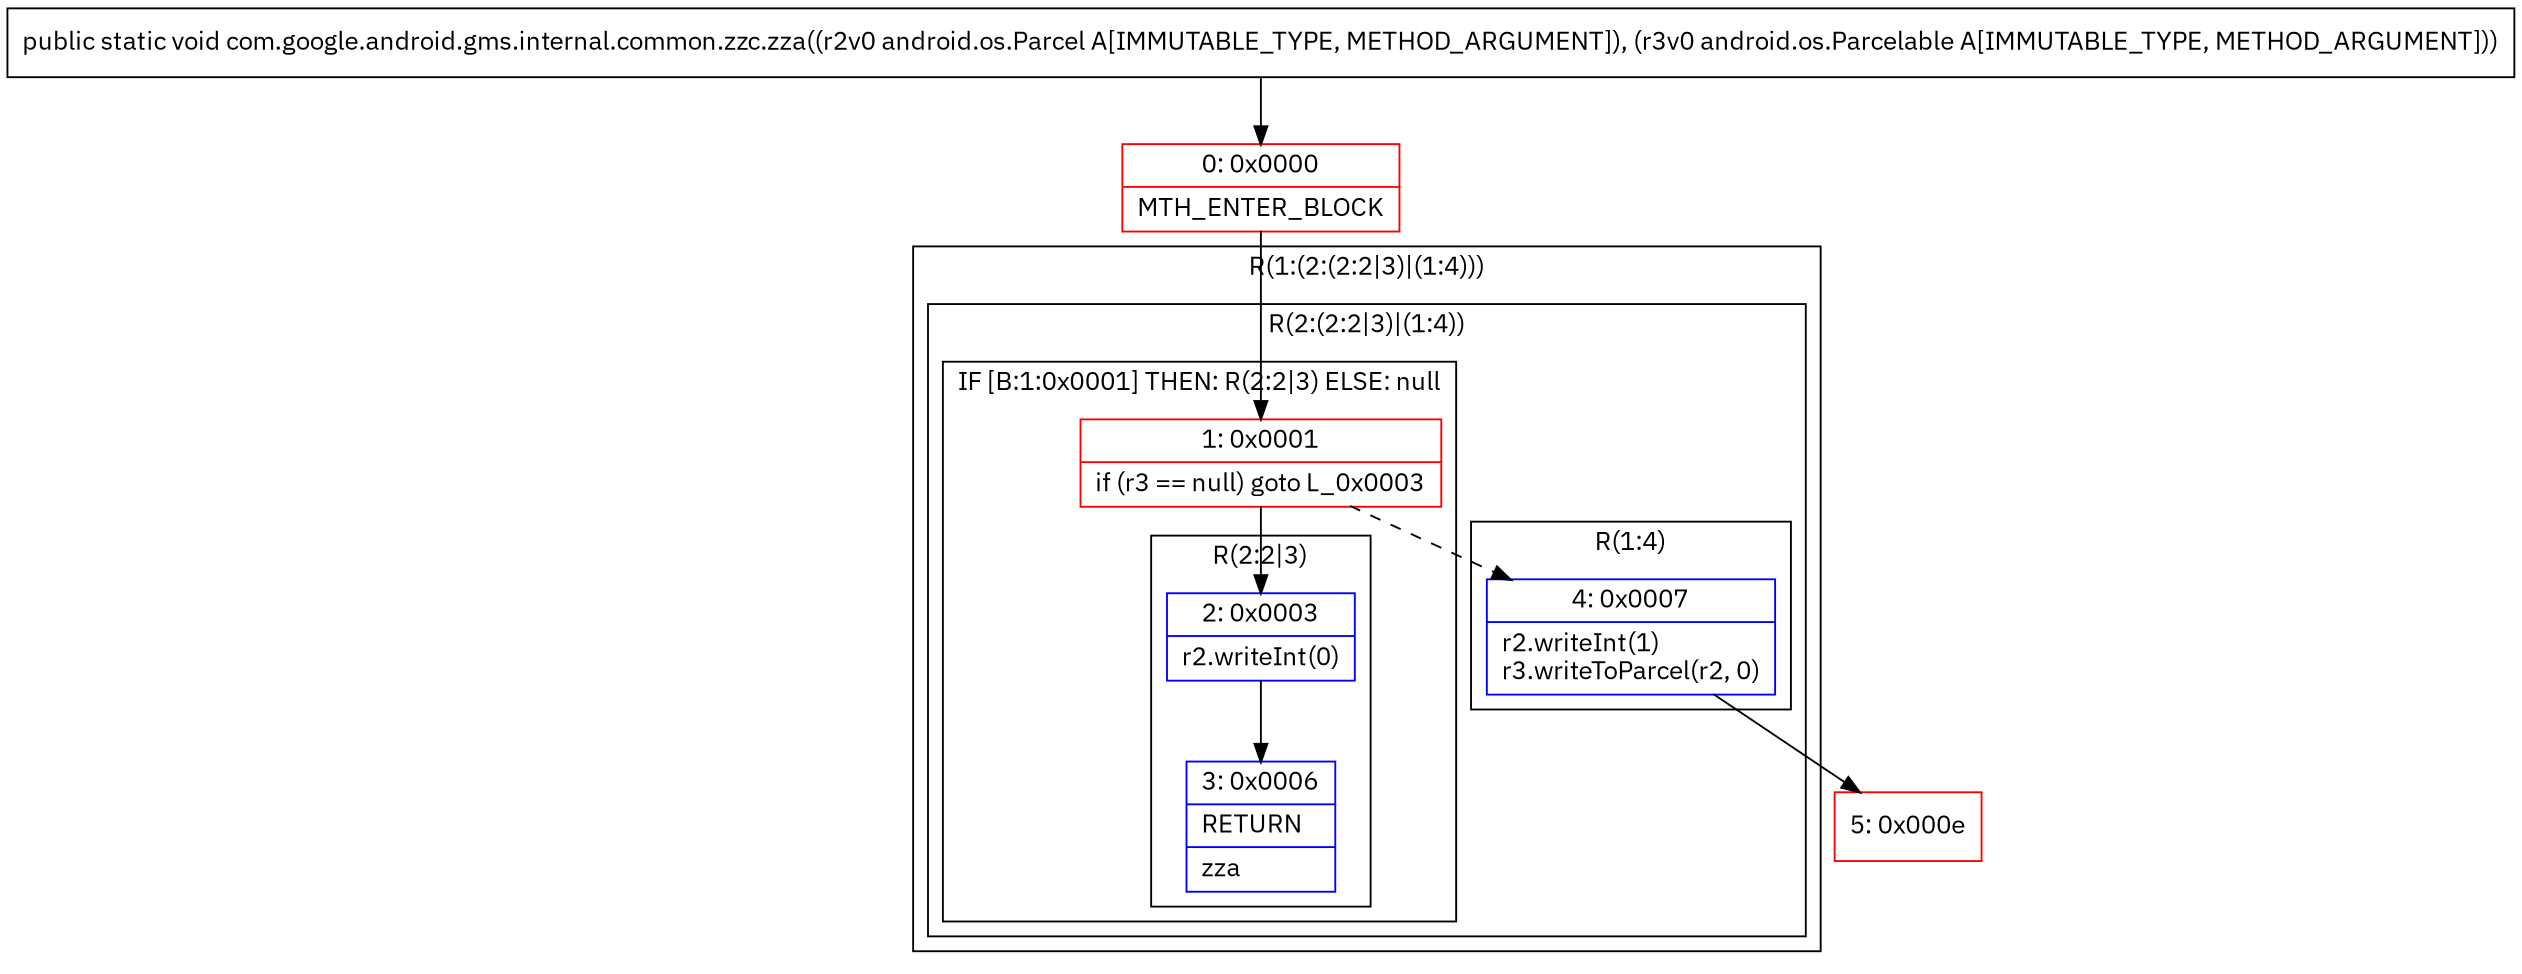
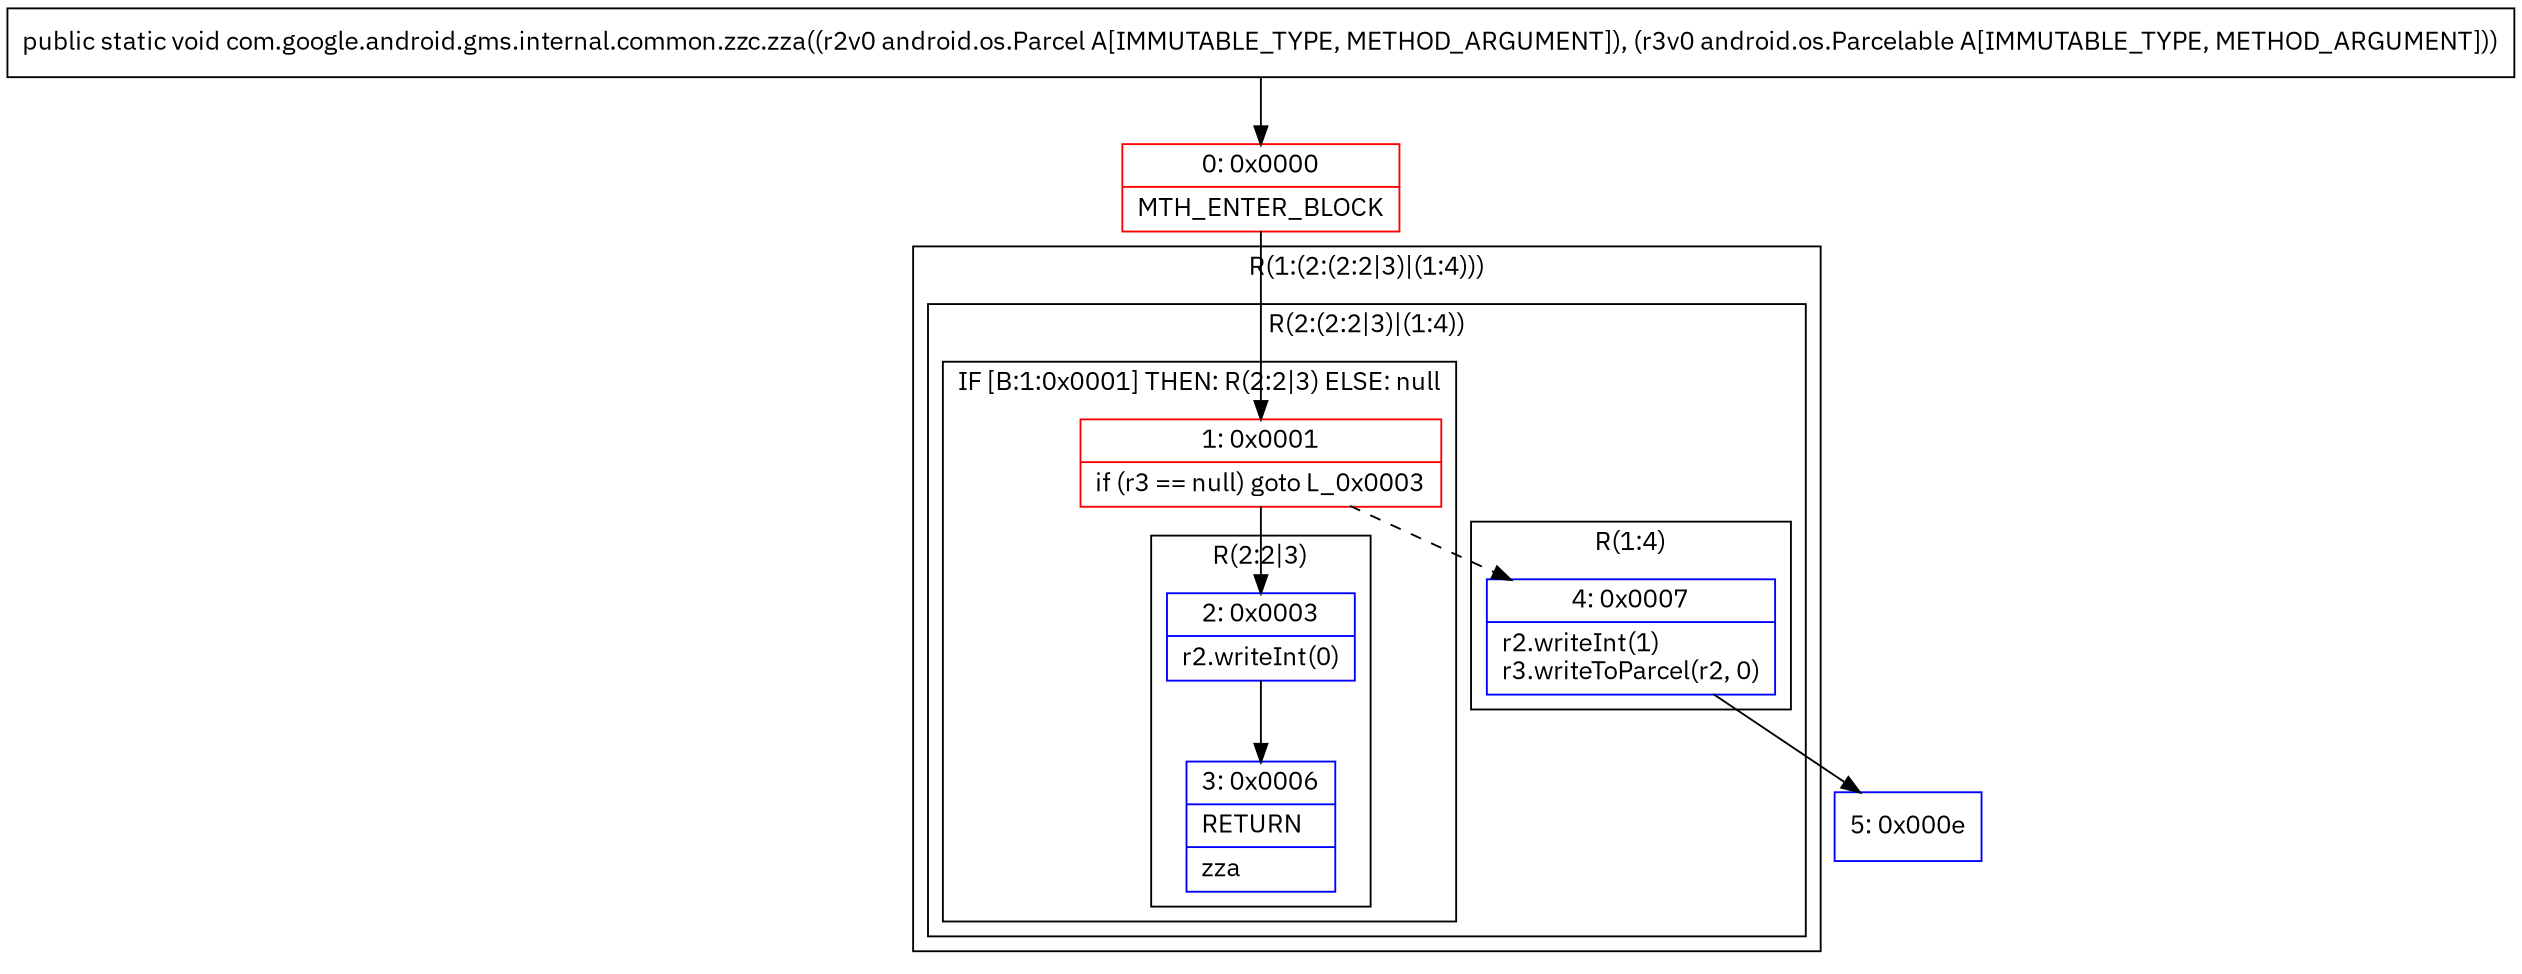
node "5: 0x000e": color red -> blue
